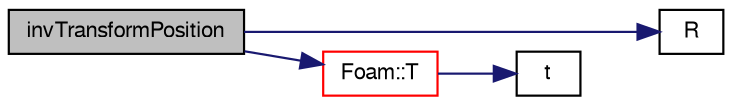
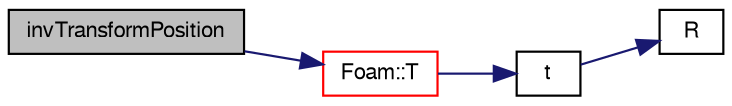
edge "invTransformPosition" -> "R": now "t" -> "R"
